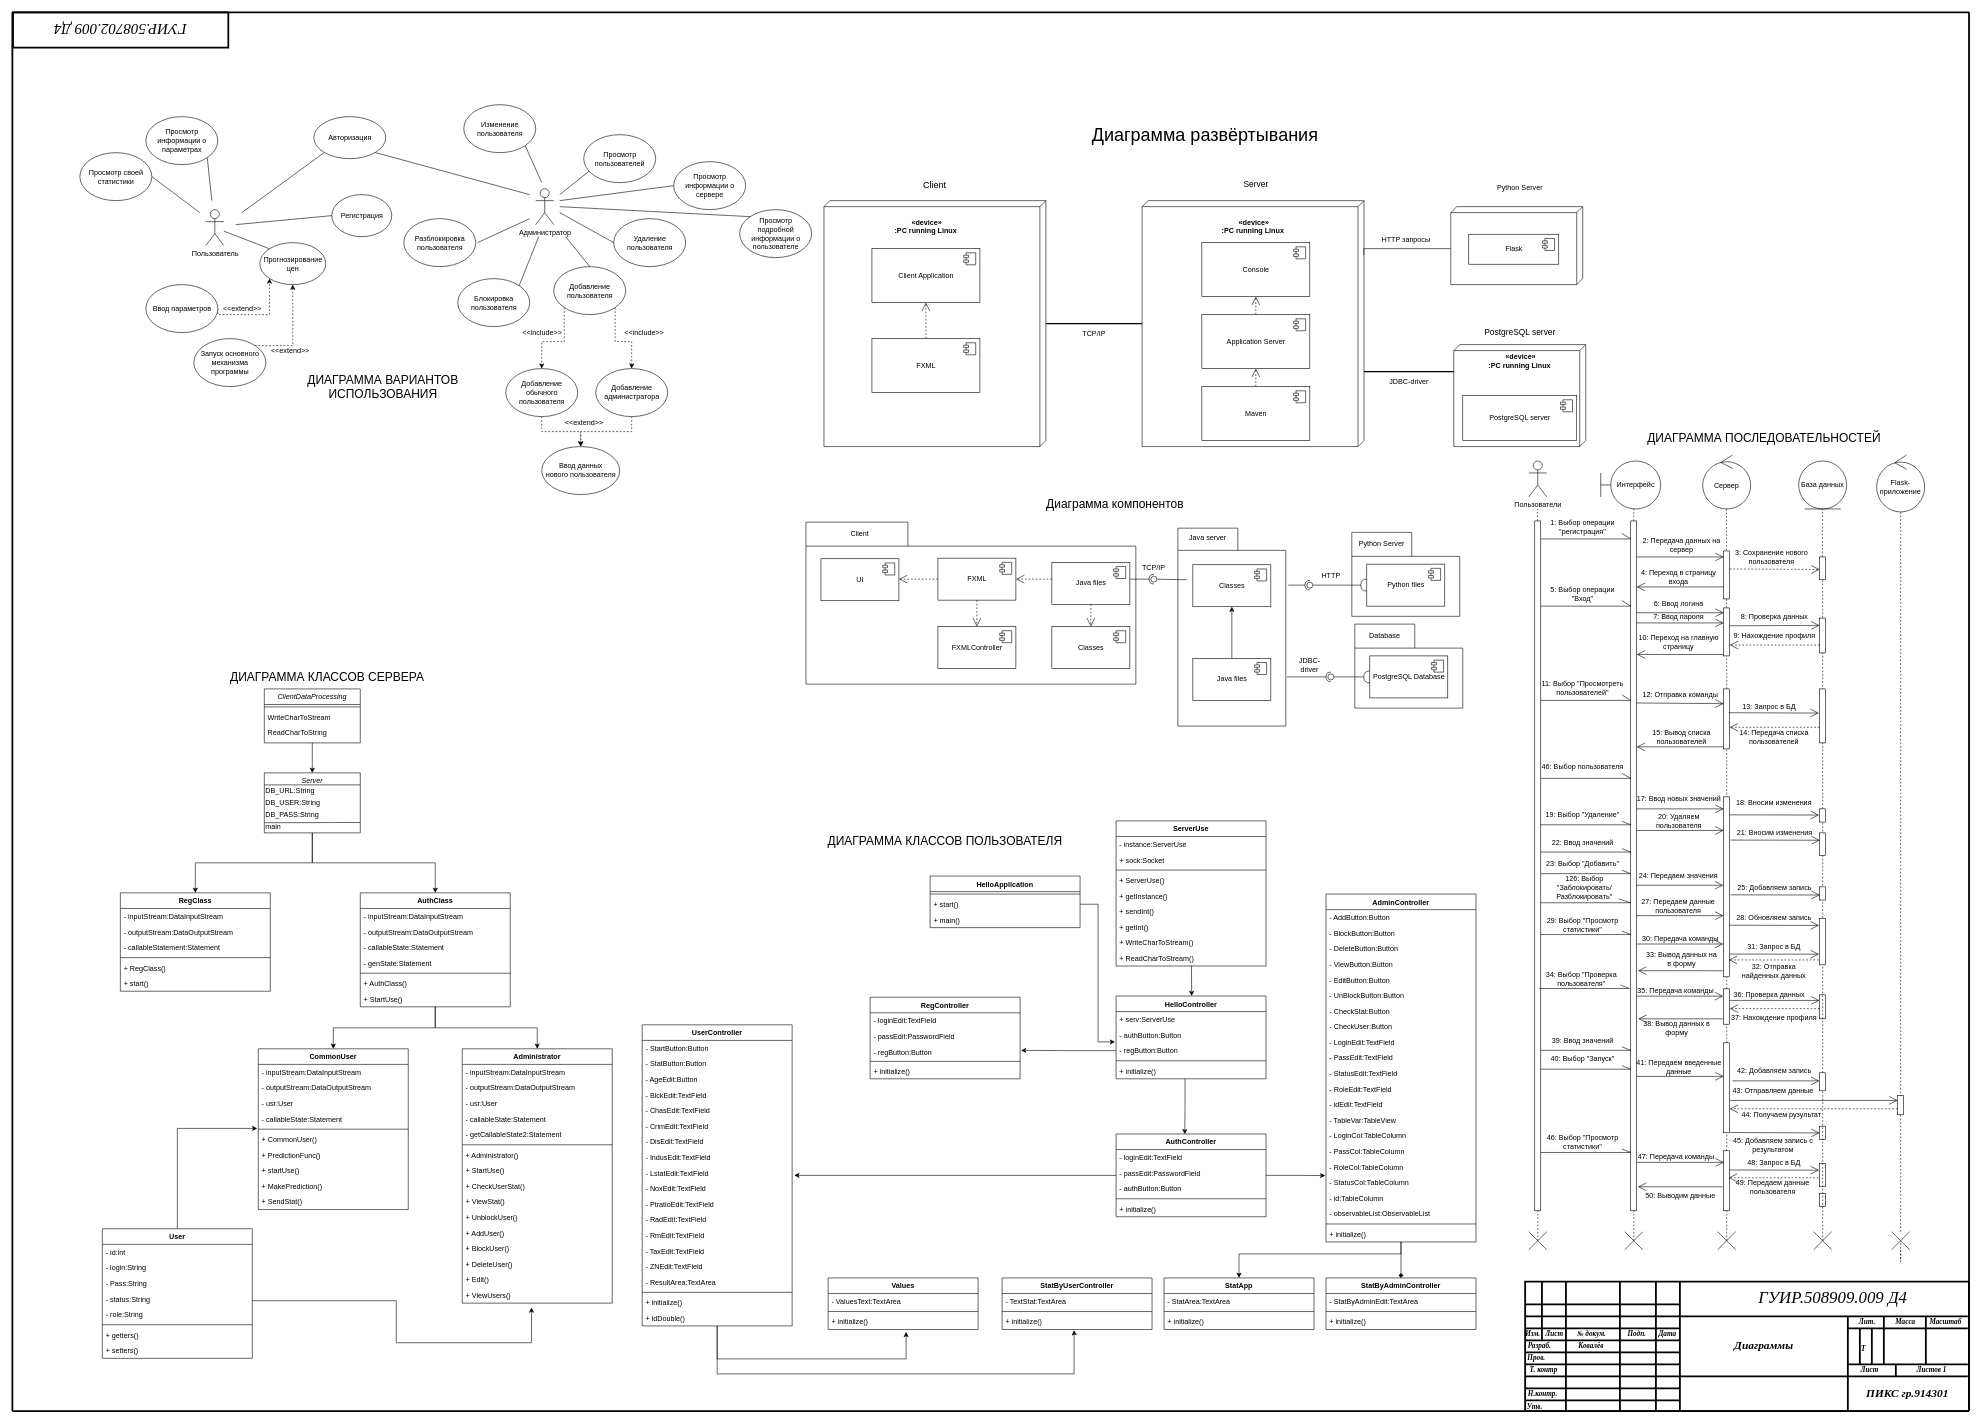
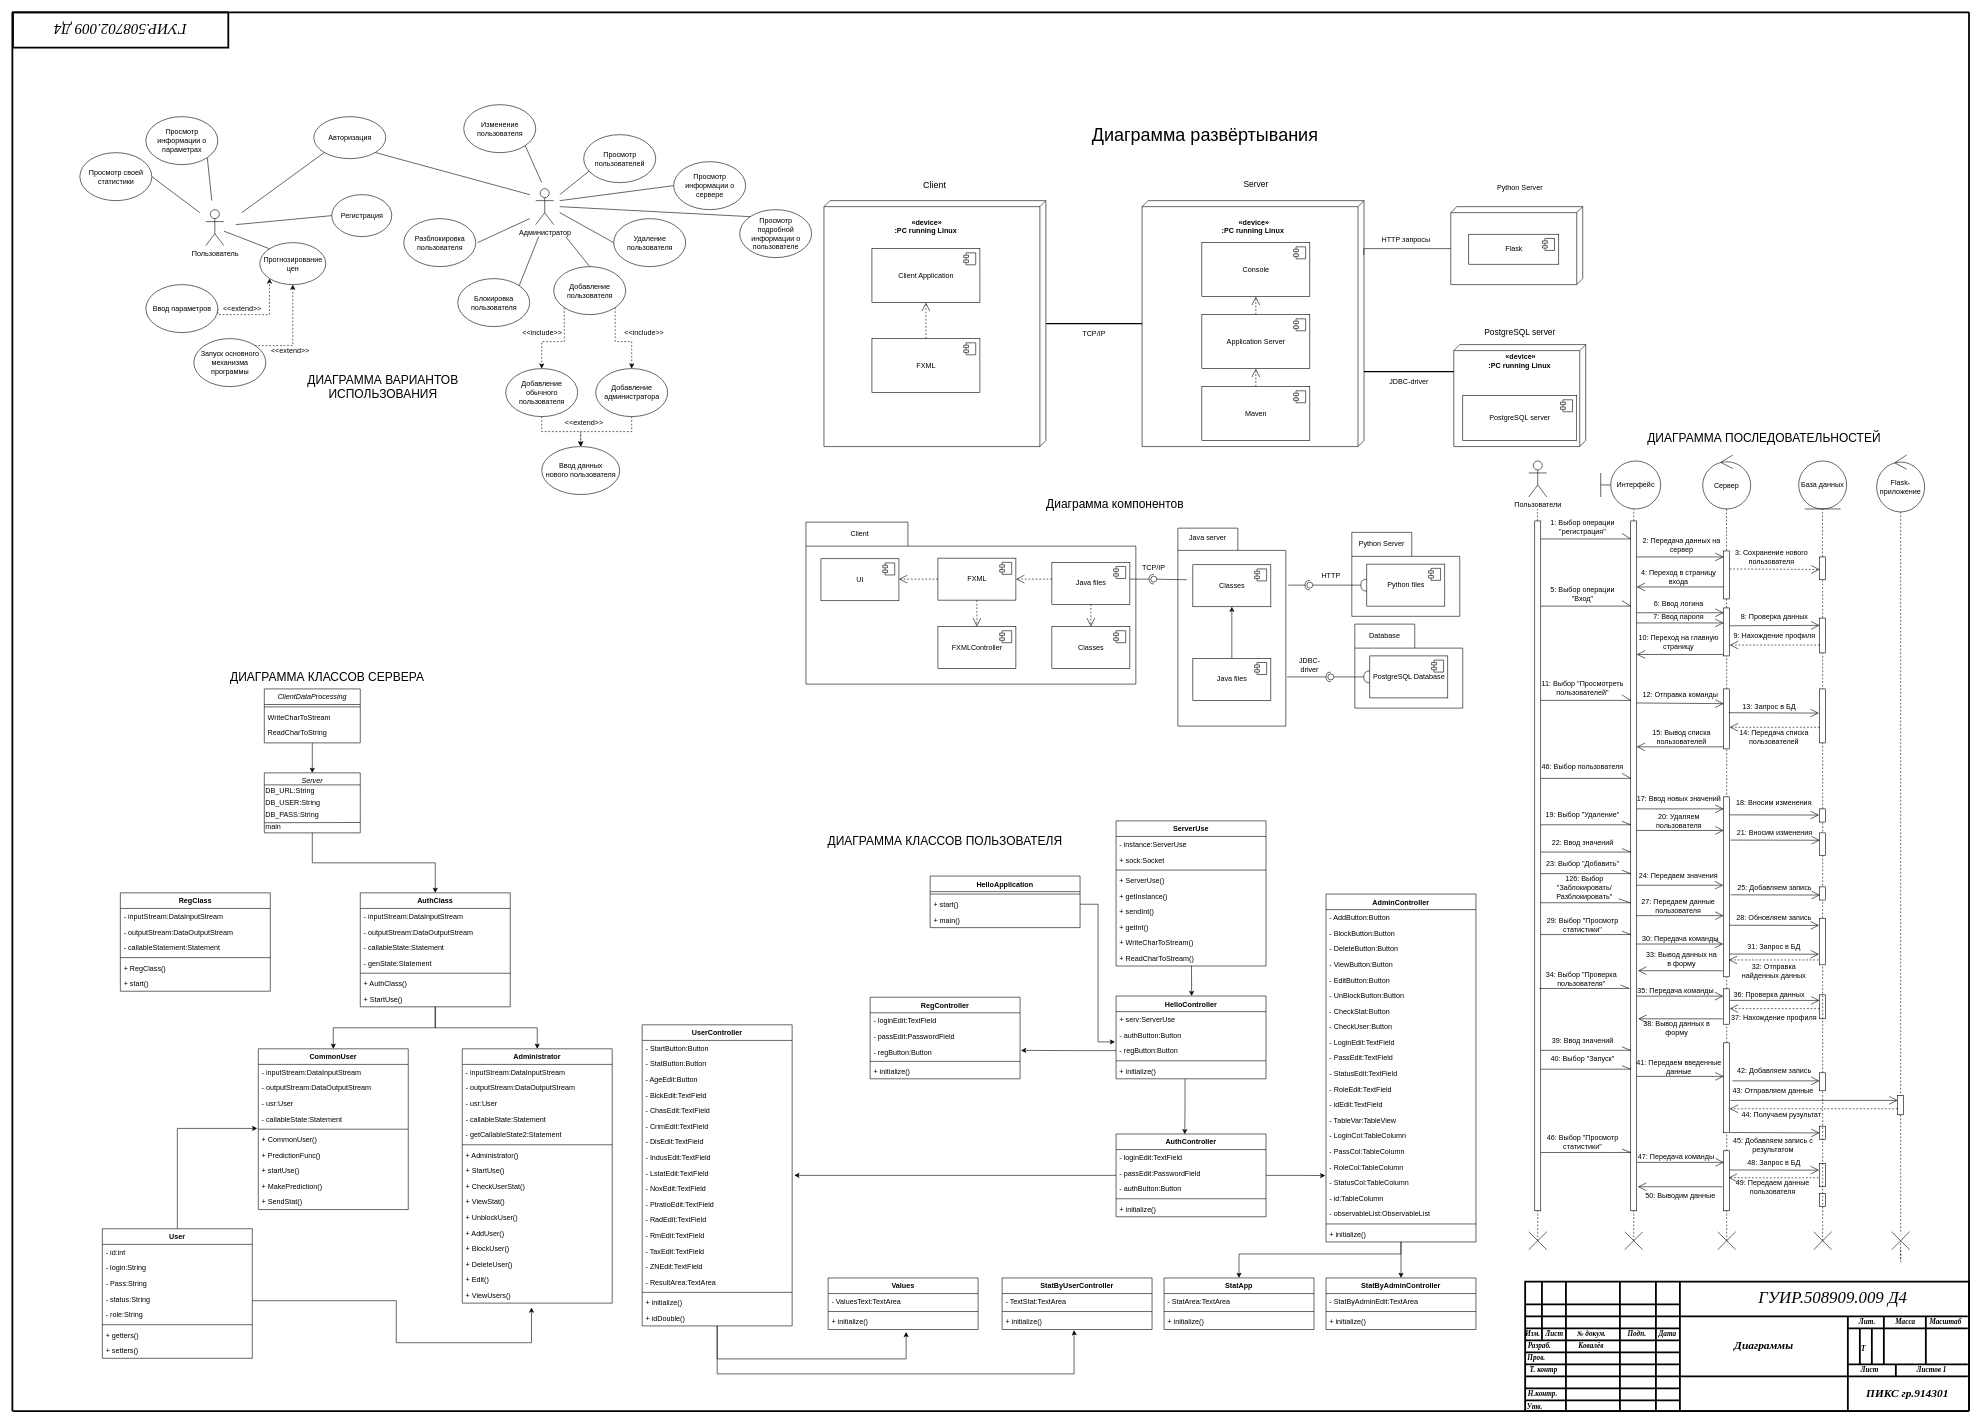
edge "main" -> "RegClass": removed
edge "AdminController" -> "StatByAdminController": arrowhead diamond -> classic
